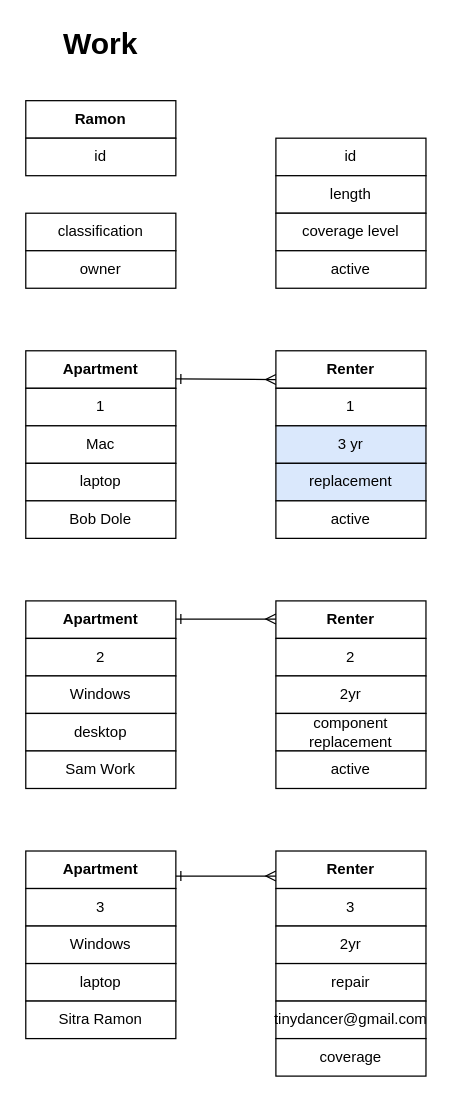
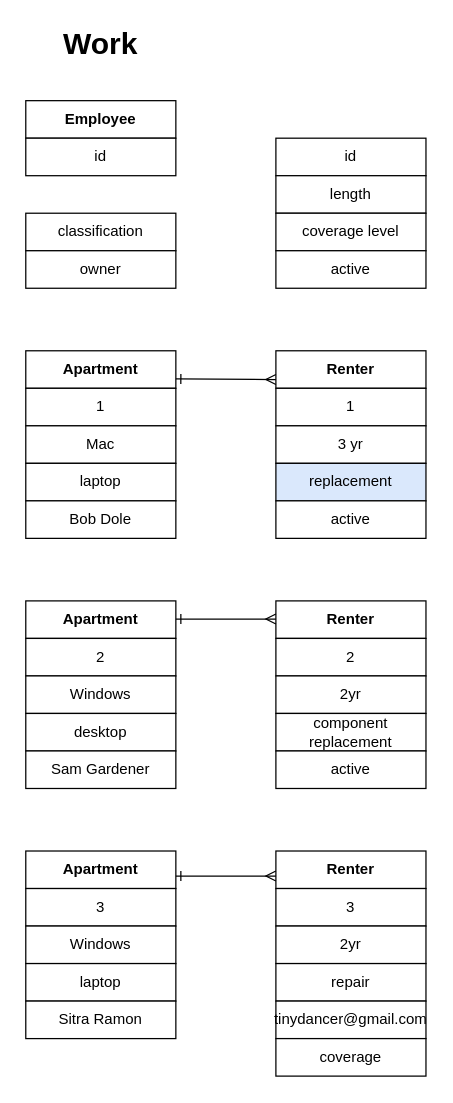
node "Ramon": label "Ramon" -> "Employee"
node "3 yr": fillcolor #dae8fc -> #ffffff
node "Sam Work": label "Sam Work" -> "Sam Gardener"
